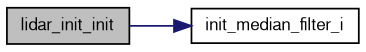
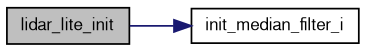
node "lidar_init_init": label "lidar_init_init" -> "lidar_lite_init"
